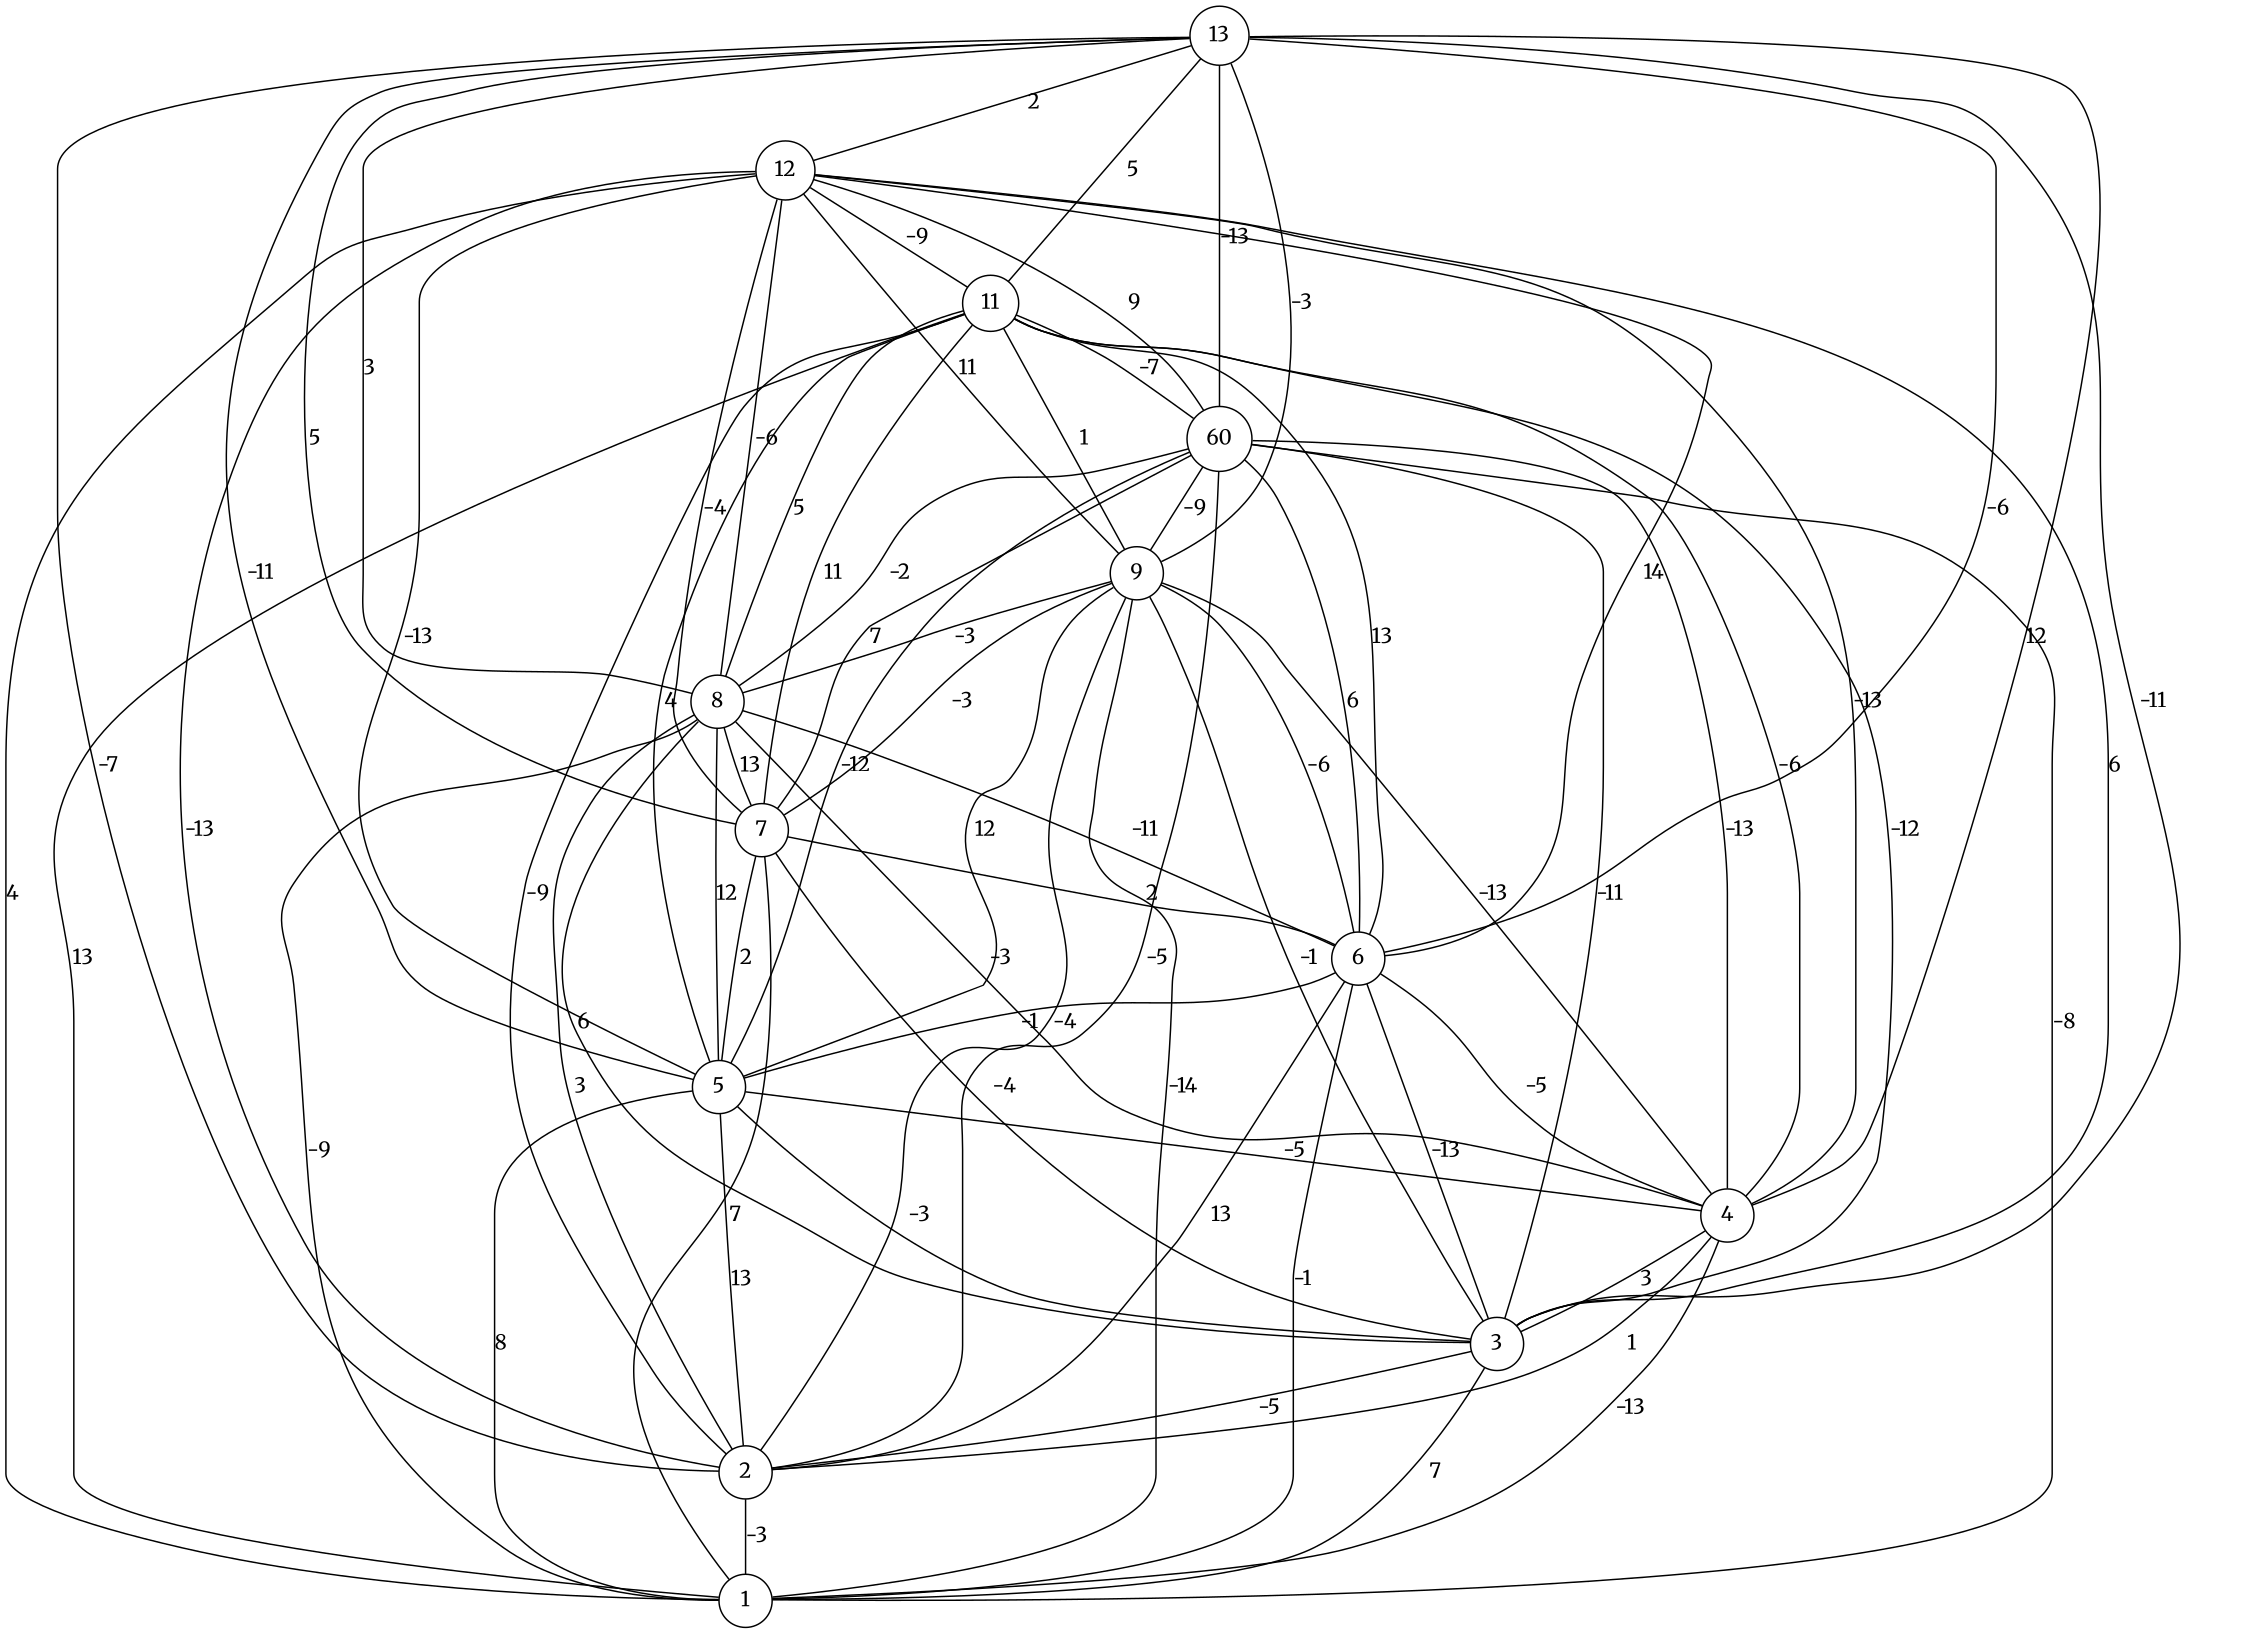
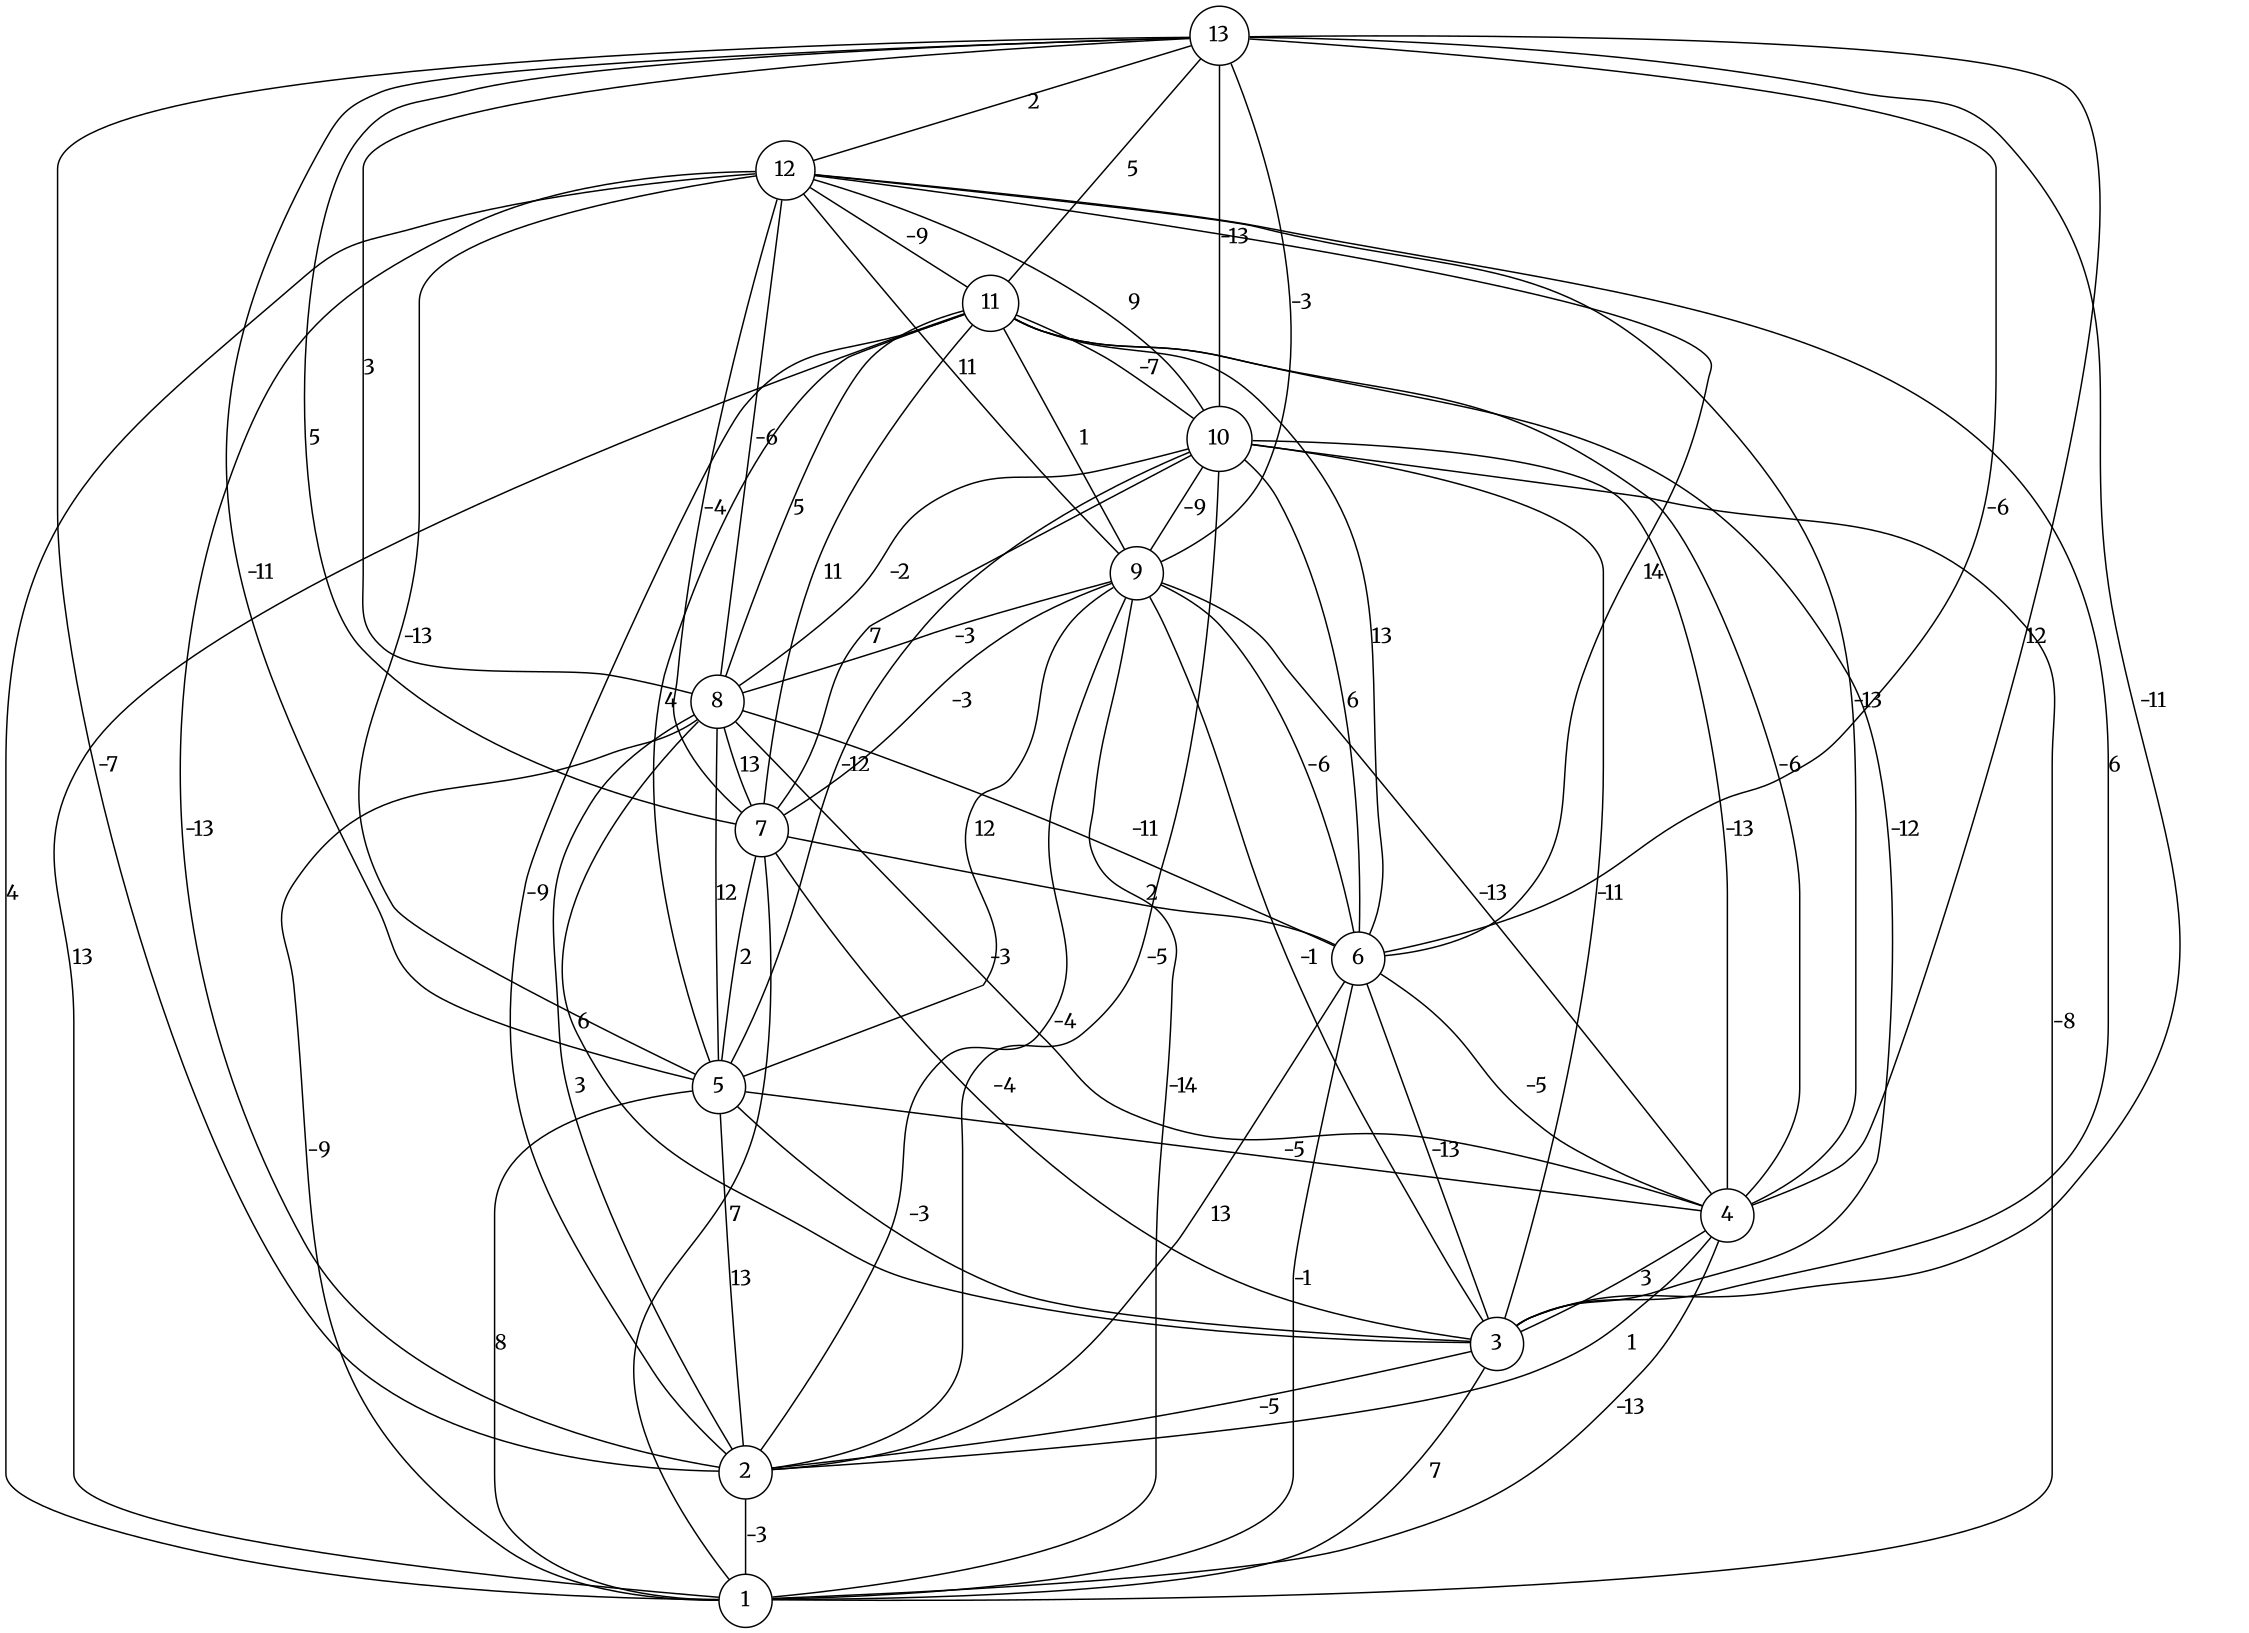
node "60": label "60" -> "10"
edge "6" -- "5": removed, label "-1"
